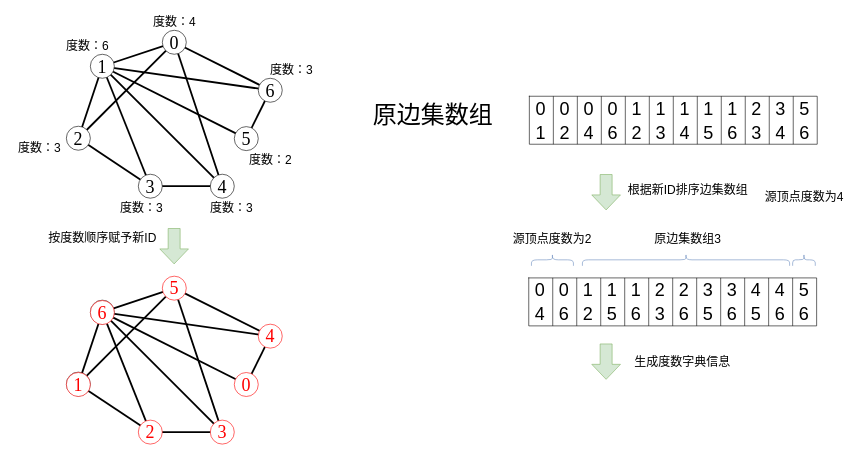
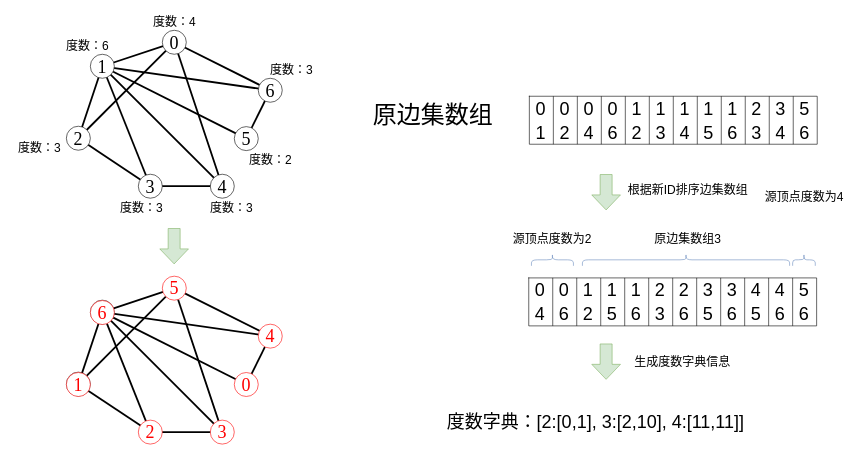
node "按度数顺序赋予新ID": removed
node "度数字典：[2:[0,1], 3:[2,10], 4:[11,11]]": added
